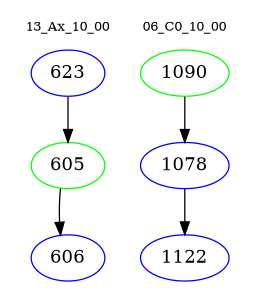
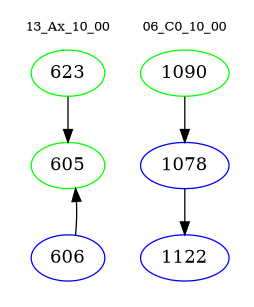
node "623": color blue -> green
edge "605" -> "606": reversed
